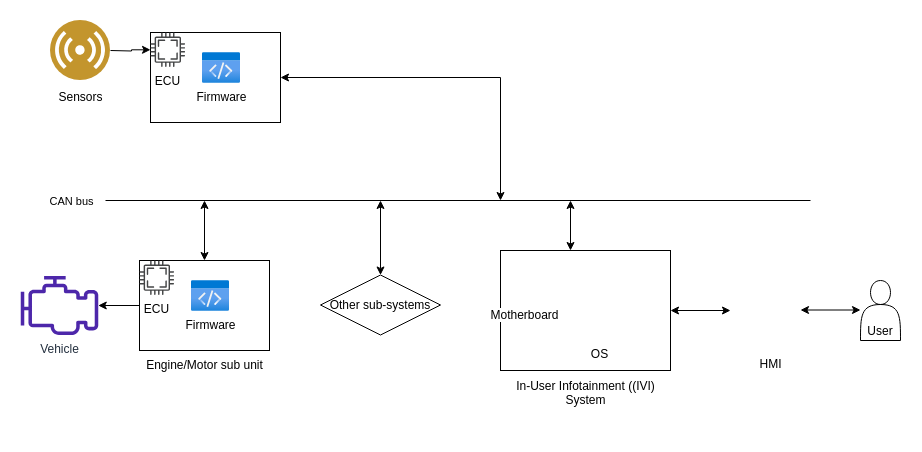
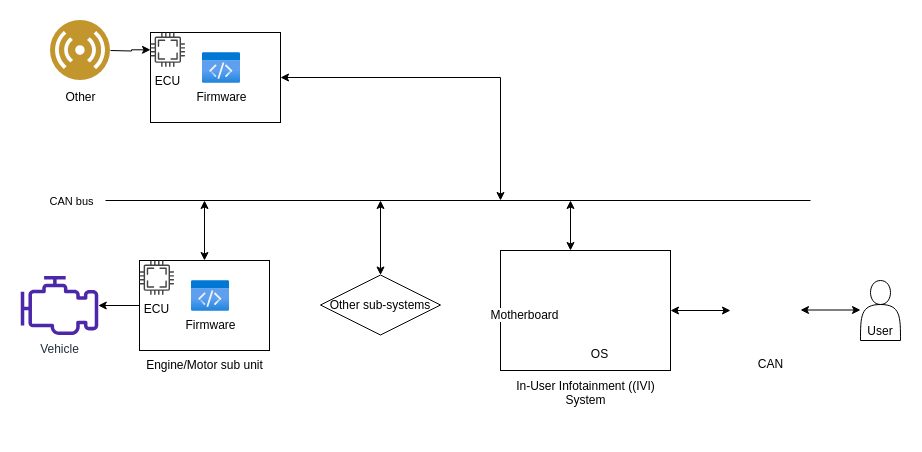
node "Sensors": label "Sensors" -> "Other"
node "HMI": label "HMI" -> "CAN"
